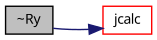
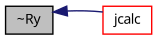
edge "~Ry" -> "jcalc": reversed
